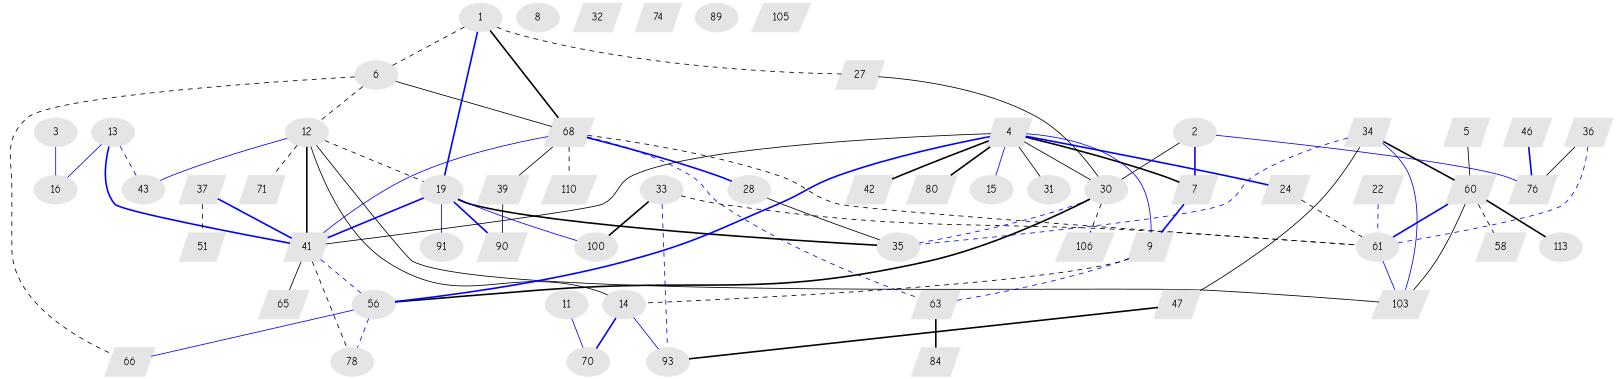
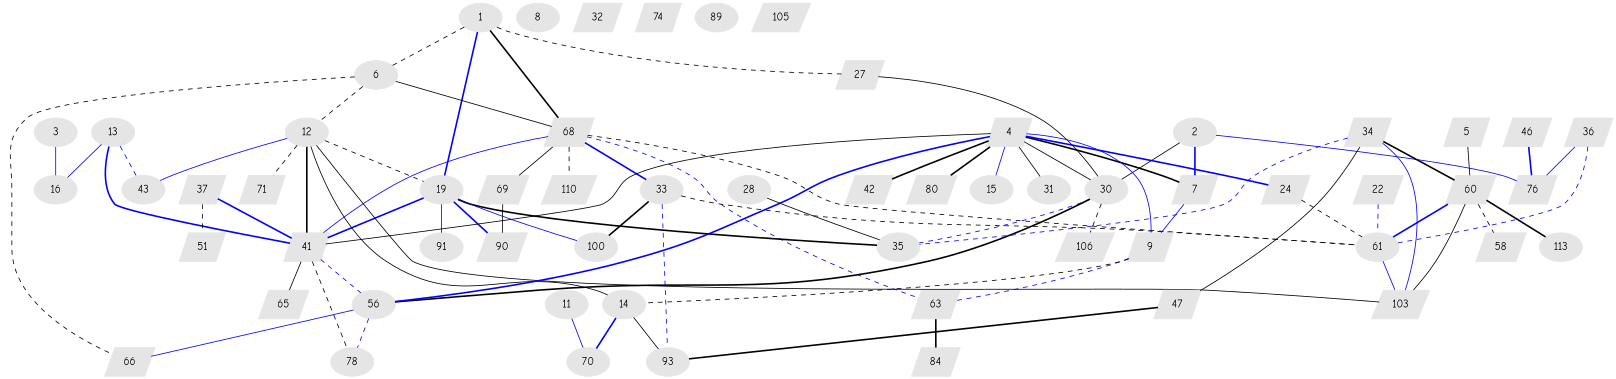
edge "36" -- "76": color black -> blue
edge "68" -- "28": now "68" -- "33"
node "39": label "39" -> "69"
edge "7" -- "9": style bold -> solid
edge "14" -- "93": color blue -> black
